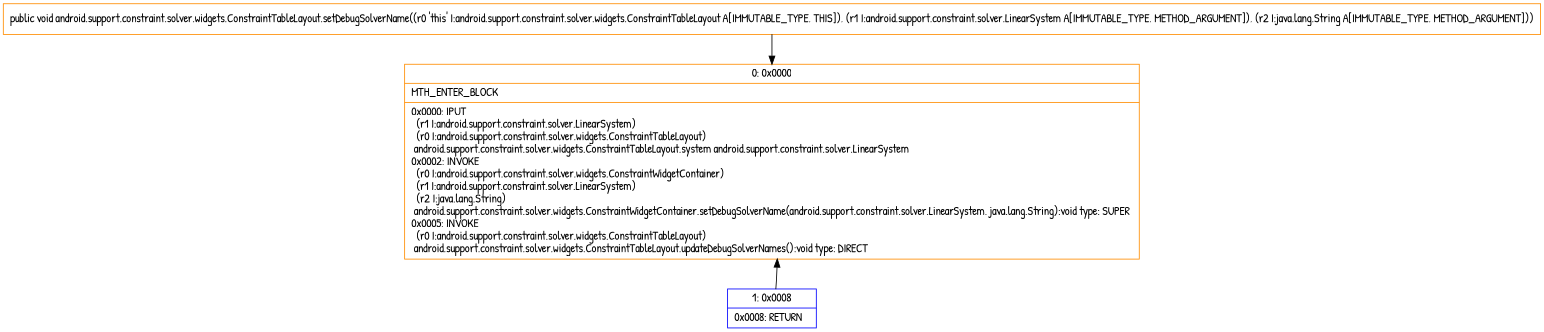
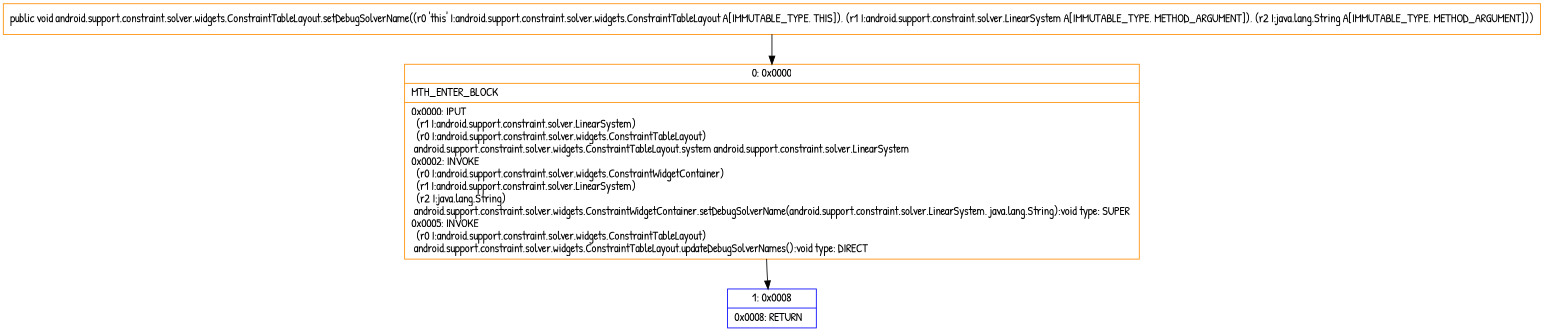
edge "1: 0x0008" -> "0: 0x0000": reversed
